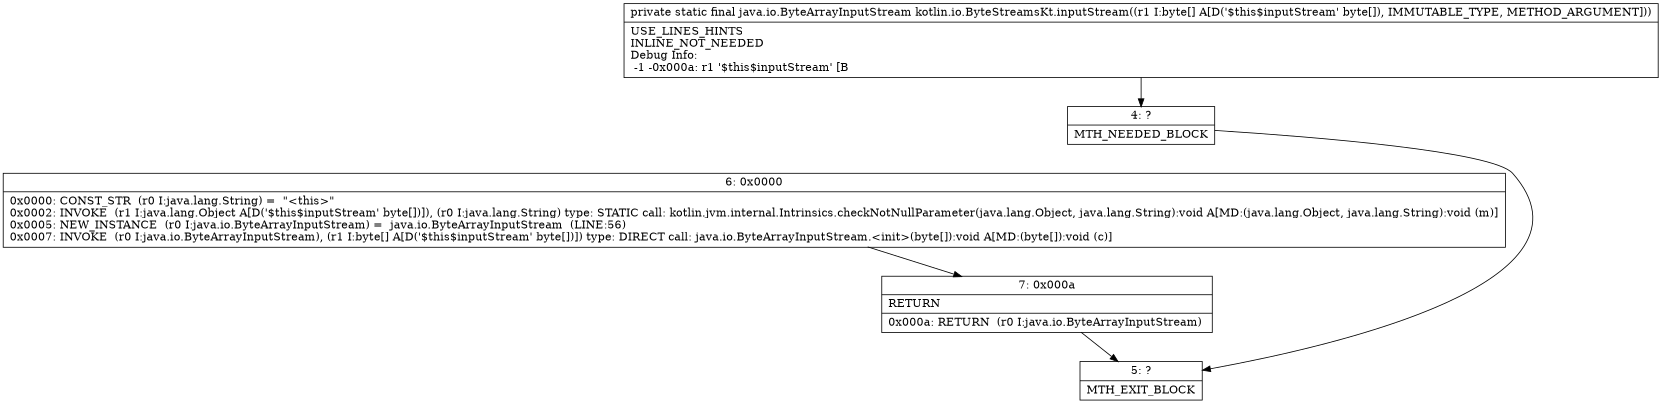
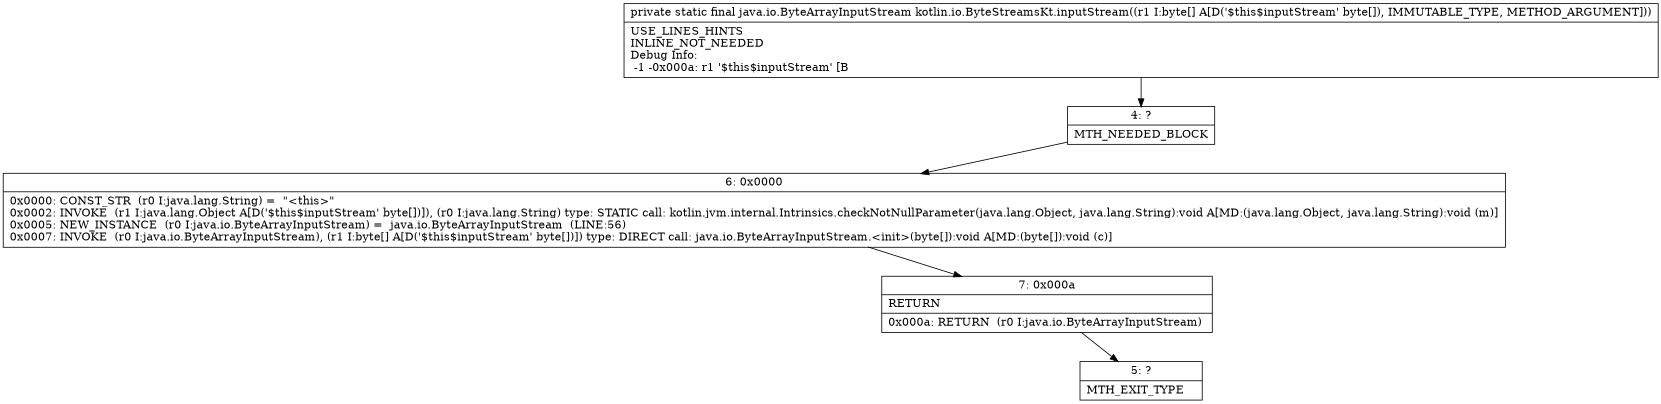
edge "4: ?" -> "5: ?": now "4: ?" -> "6: 0x0000"
node "5: ?": text "MTH_EXIT_BLOCK" -> "MTH_EXIT_TYPE"
